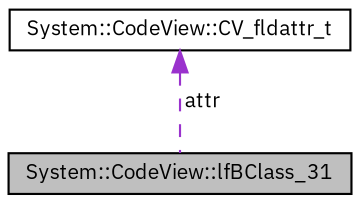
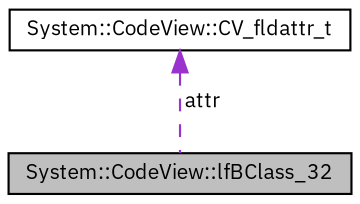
node "System::CodeView::lfBClass_31": label "System::CodeView::lfBClass_31" -> "System::CodeView::lfBClass_32"
